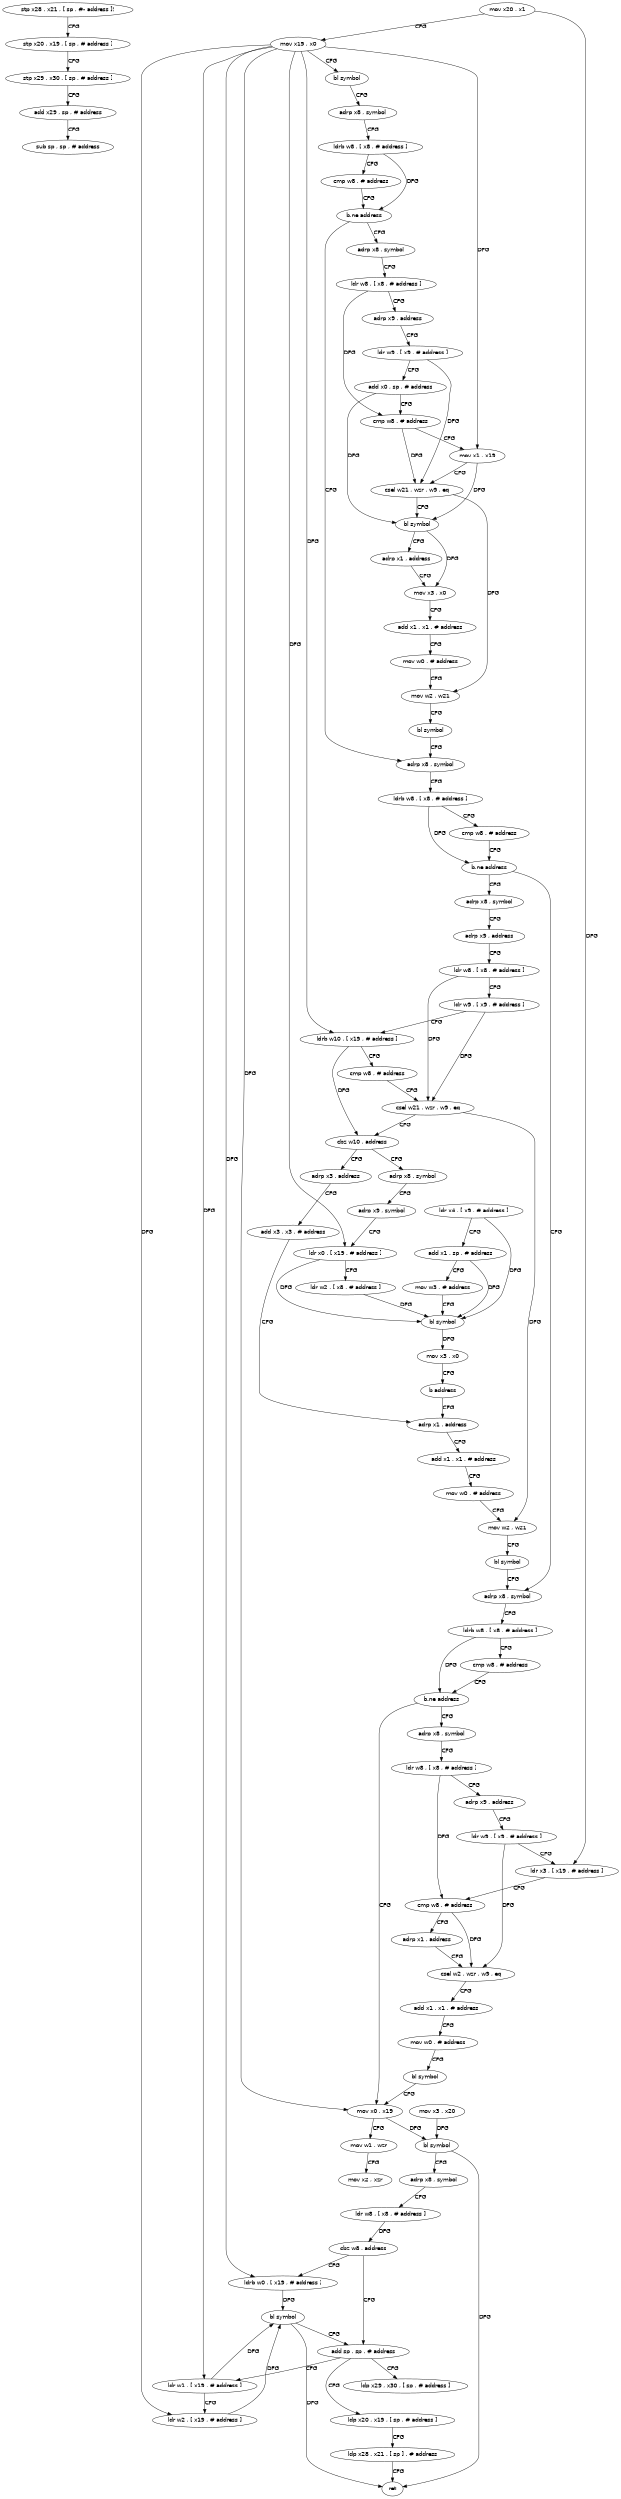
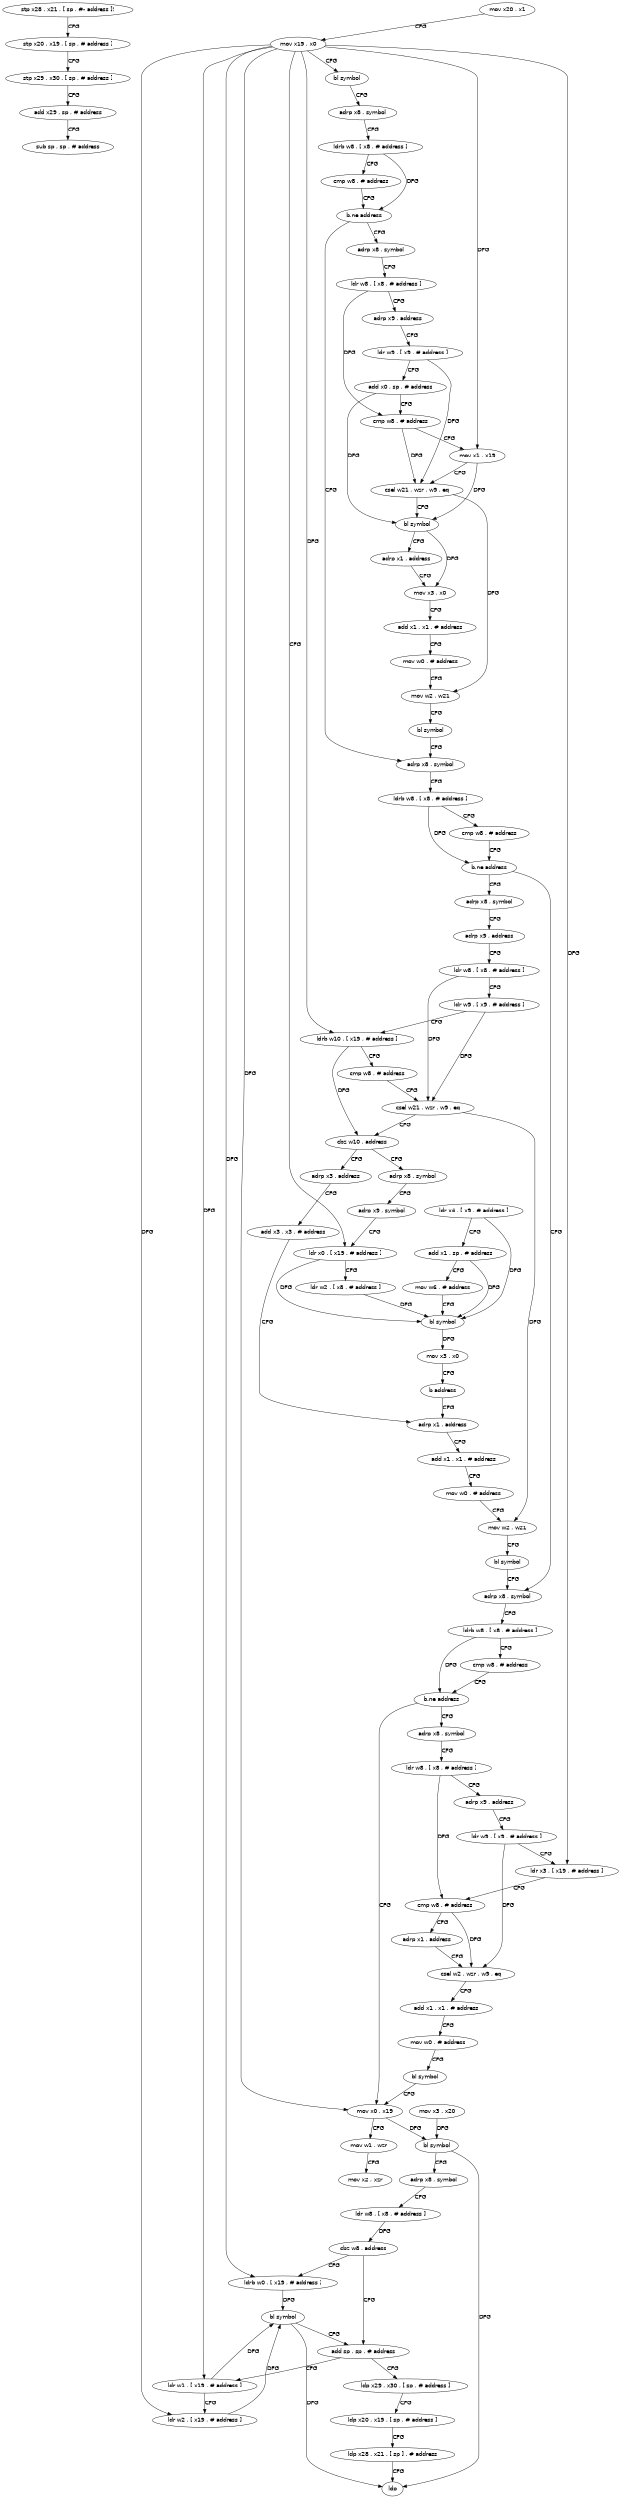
edge "mov x19 , x0" -> "ldr x0 , [ x19 , # address ]": label "DFG" -> "CFG"
edge "mov x20 , x1" -> "ldr x3 , [ x19 , # address ]": now "mov x19 , x0" -> "ldr x3 , [ x19 , # address ]"
node "mov w3 , # address": label "mov w3 , # address" -> "mov w6 , # address"
edge "add sp , sp , # address" -> "ldp x20 , x19 , [ sp , # address ]": now "ldp x29 , x30 , [ sp , # address ]" -> "ldp x20 , x19 , [ sp , # address ]"
node "ret": label "ret" -> "ldp"
